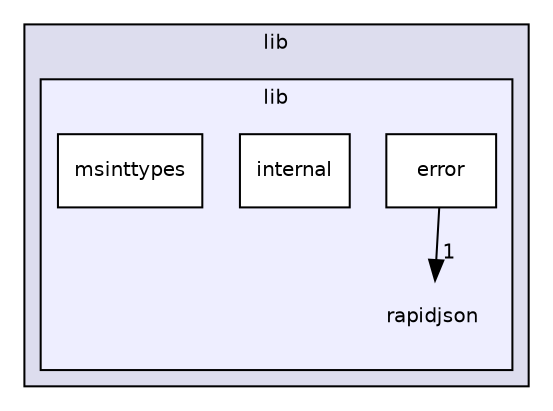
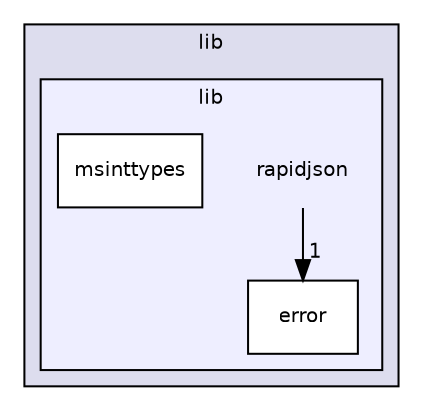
node "internal": removed
edge "error" -> "rapidjson": reversed
